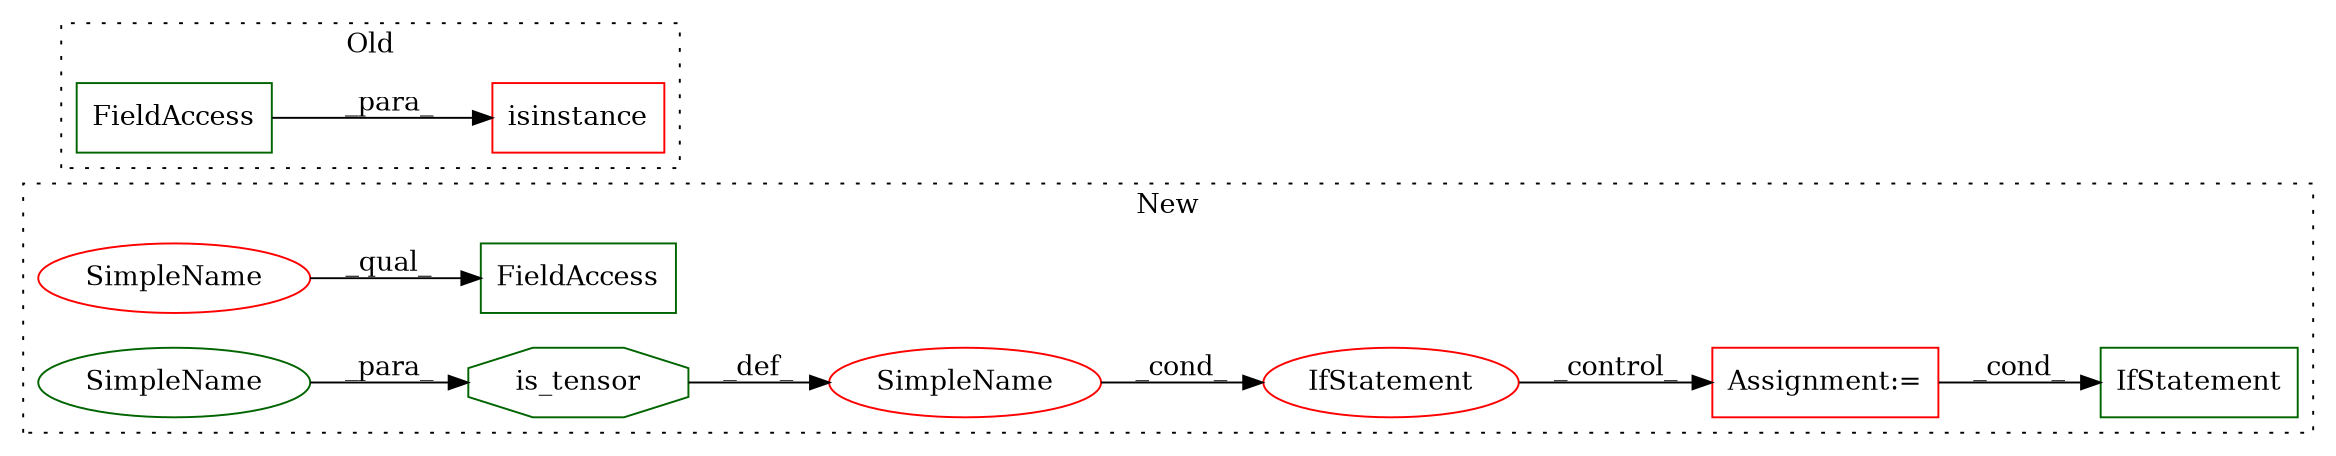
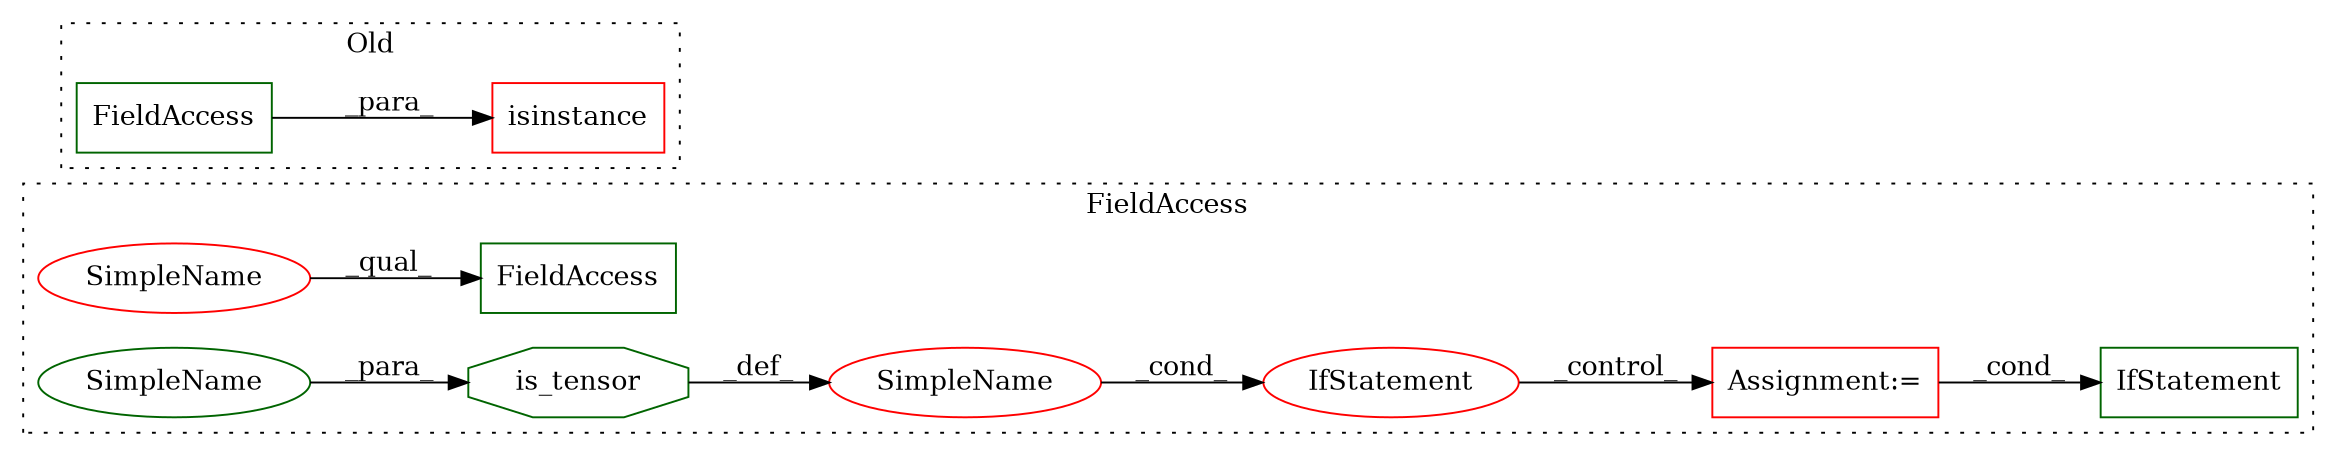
cluster "New": label "New" -> "FieldAccess"
